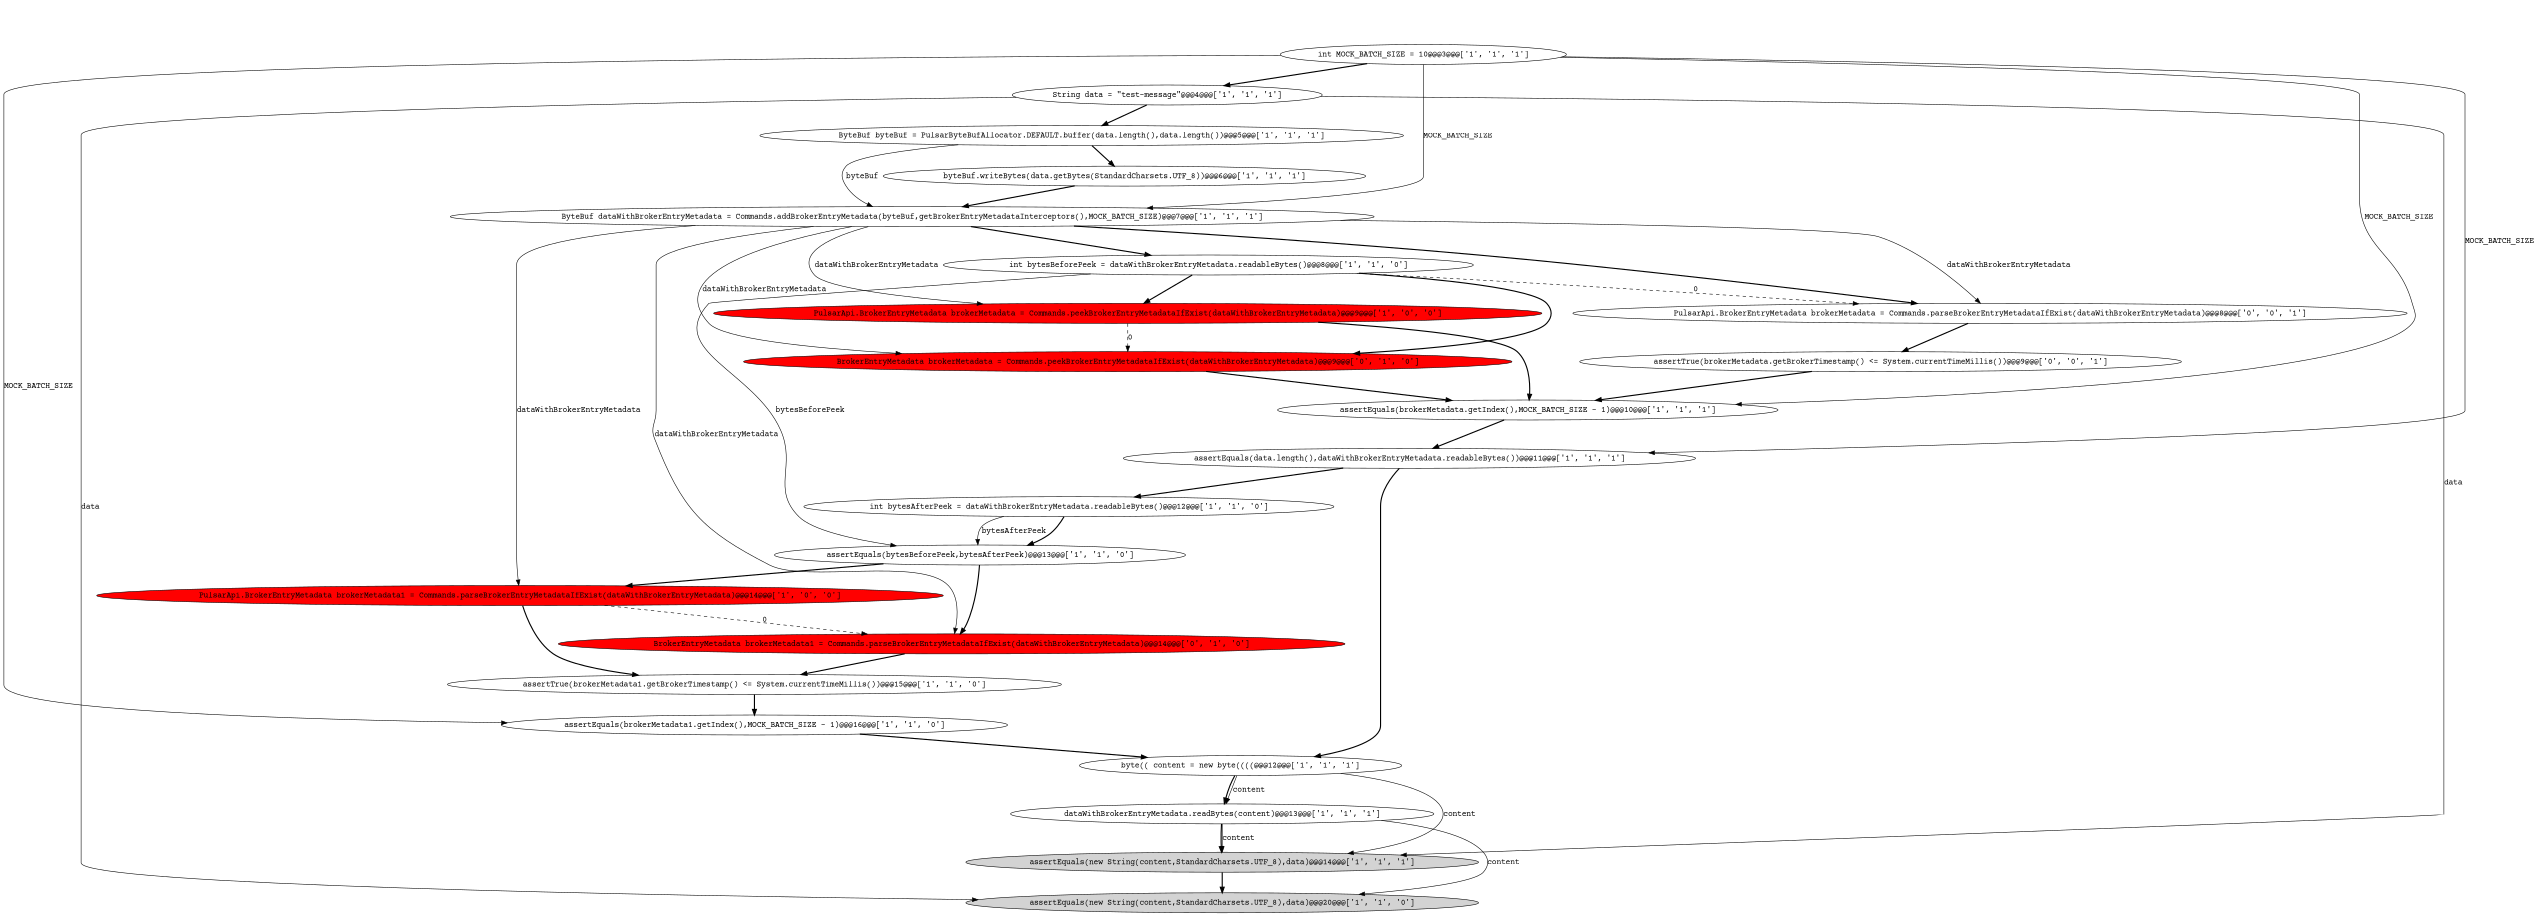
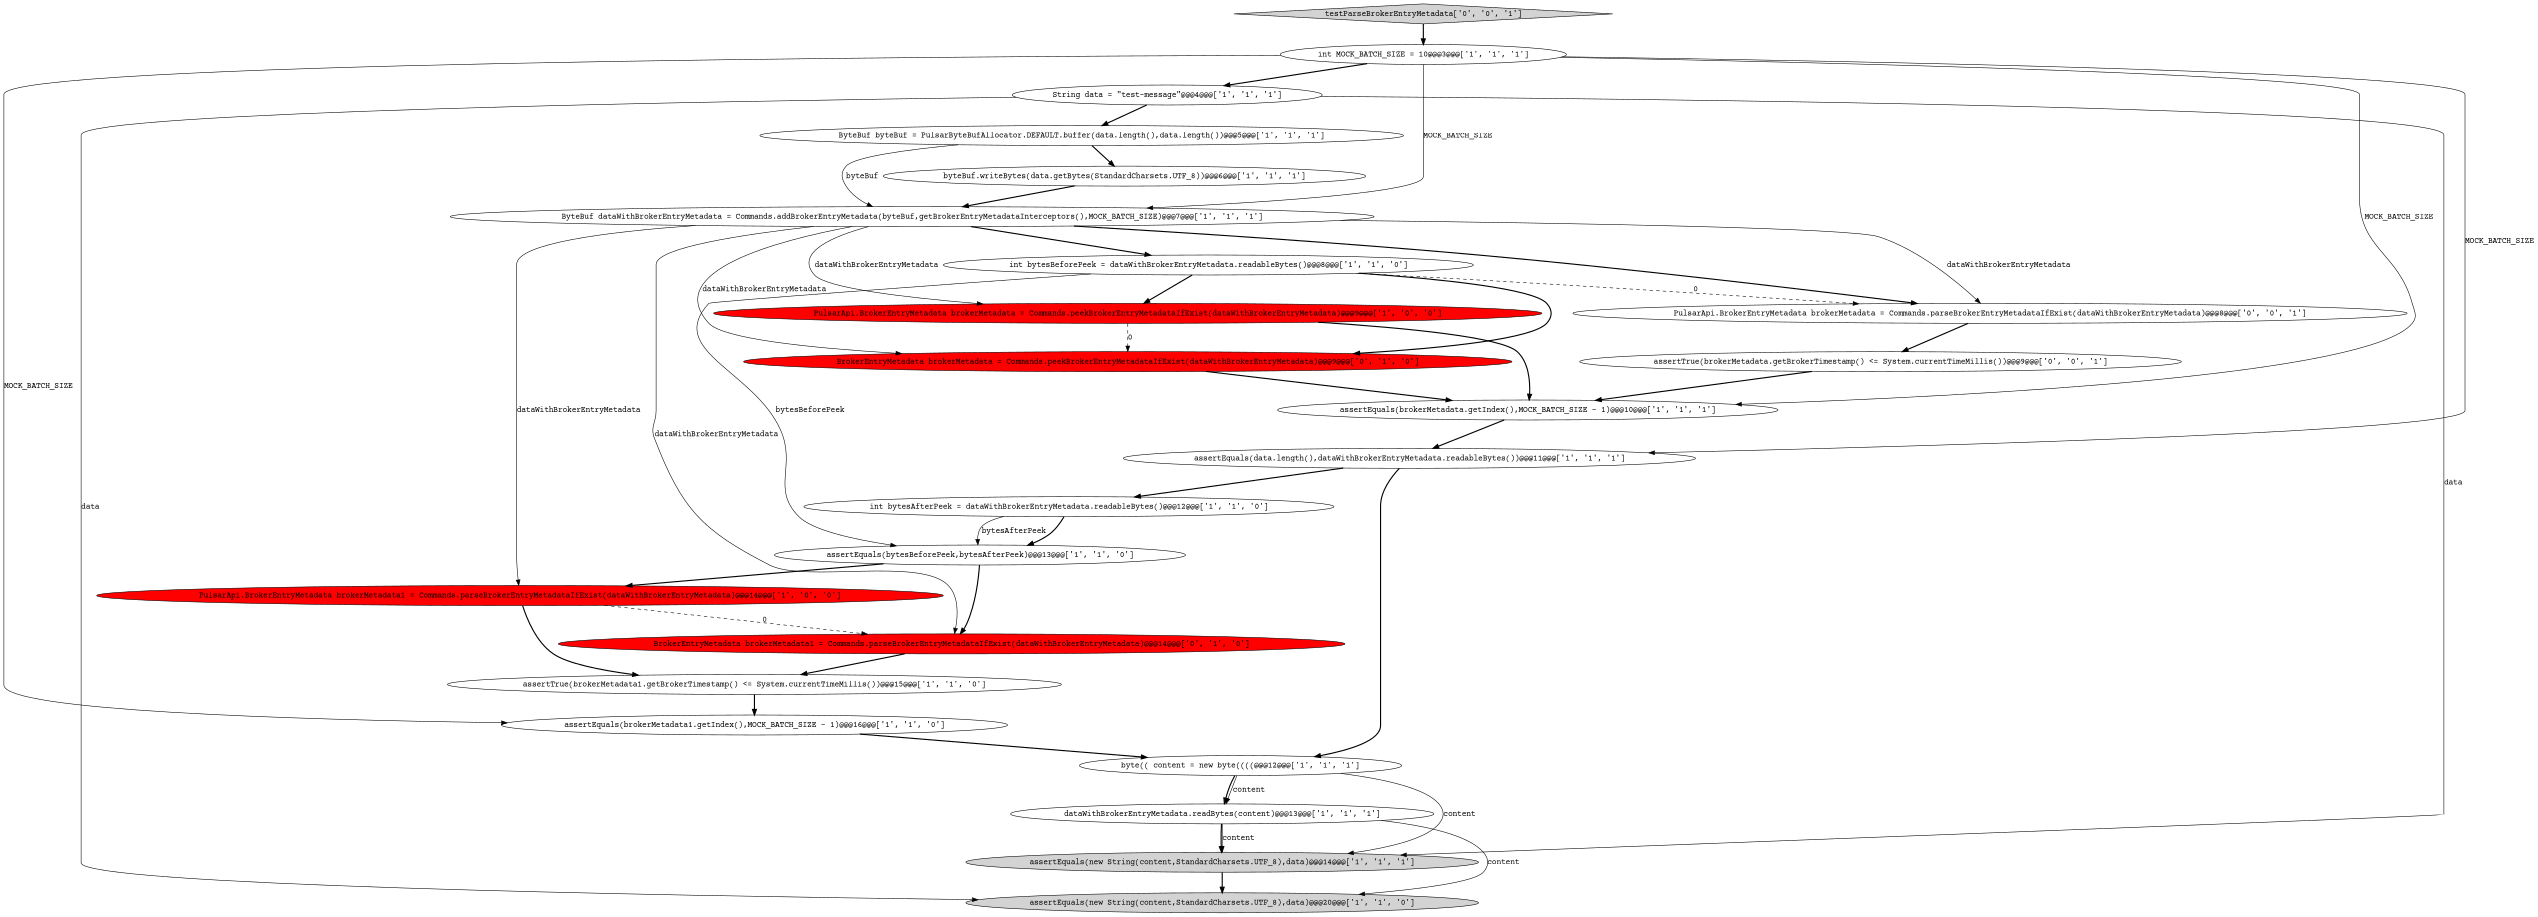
node "testParseBrokerEntryMetadata['0', '0', '1']": added
